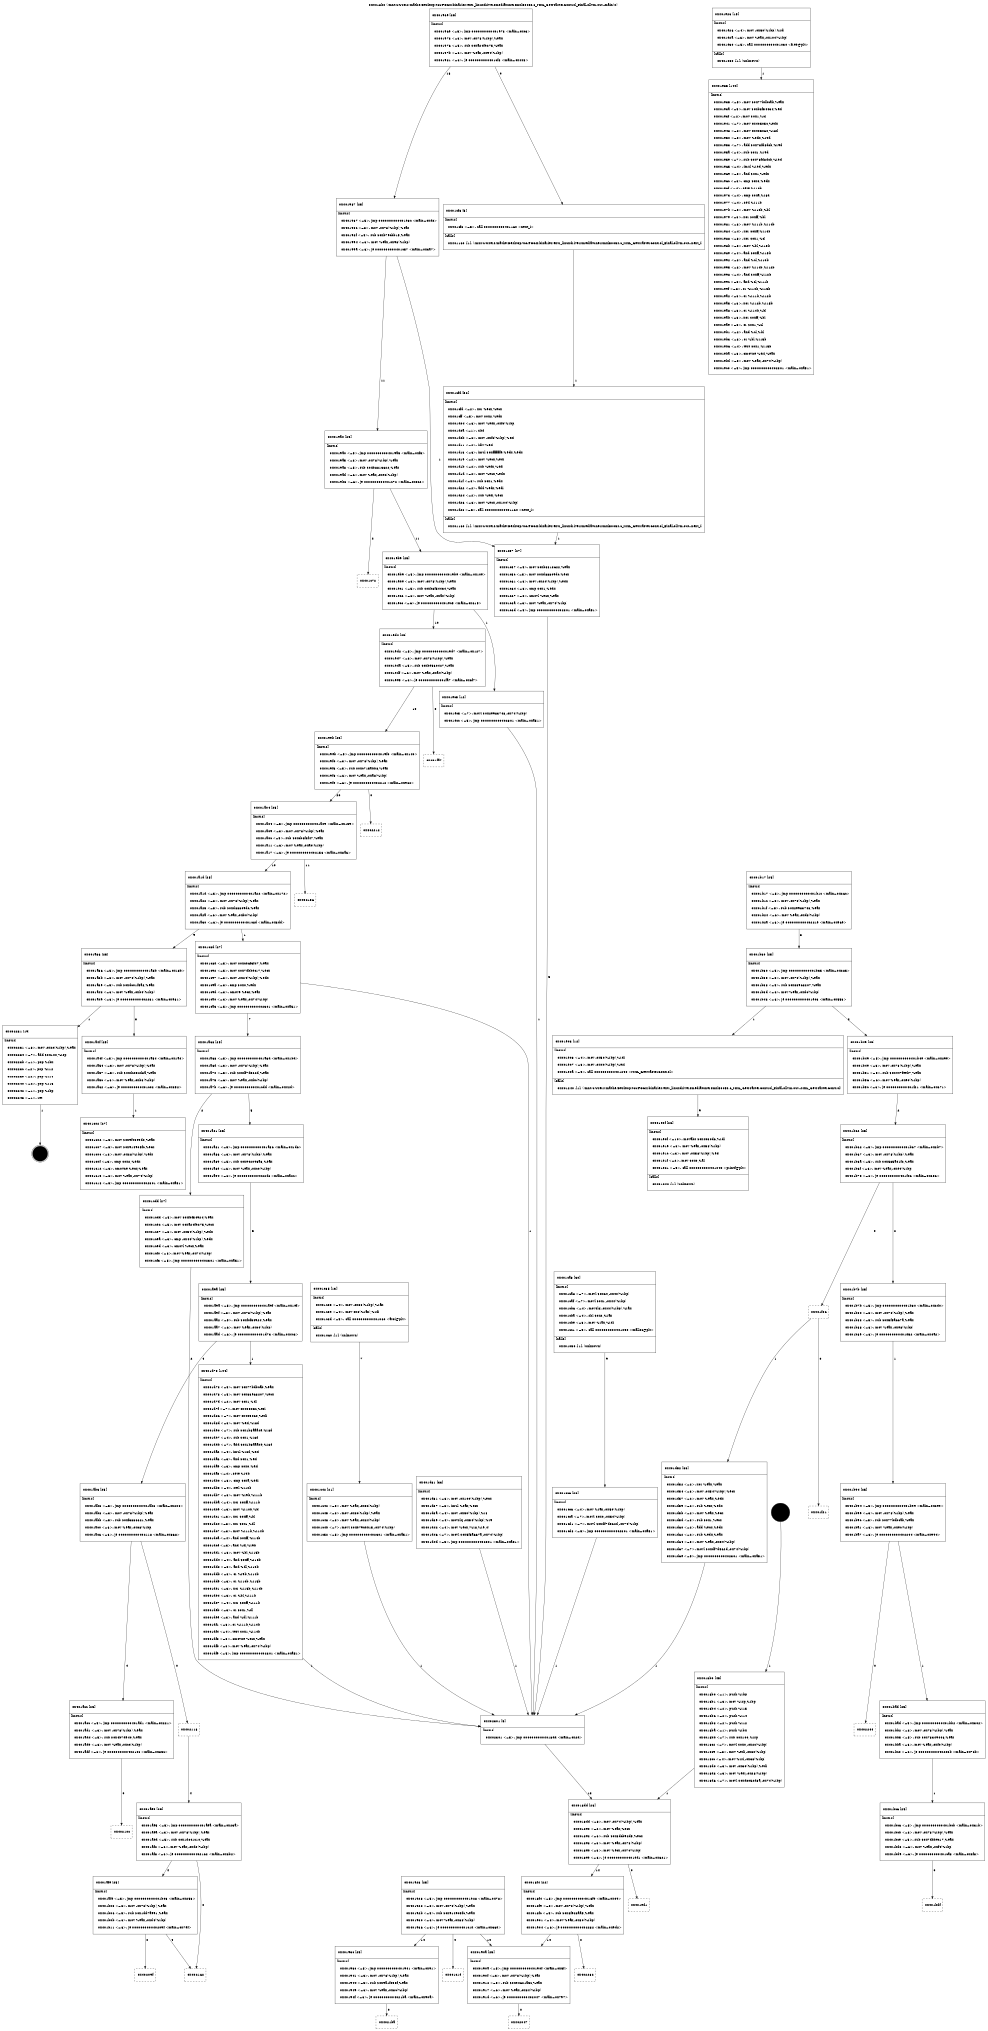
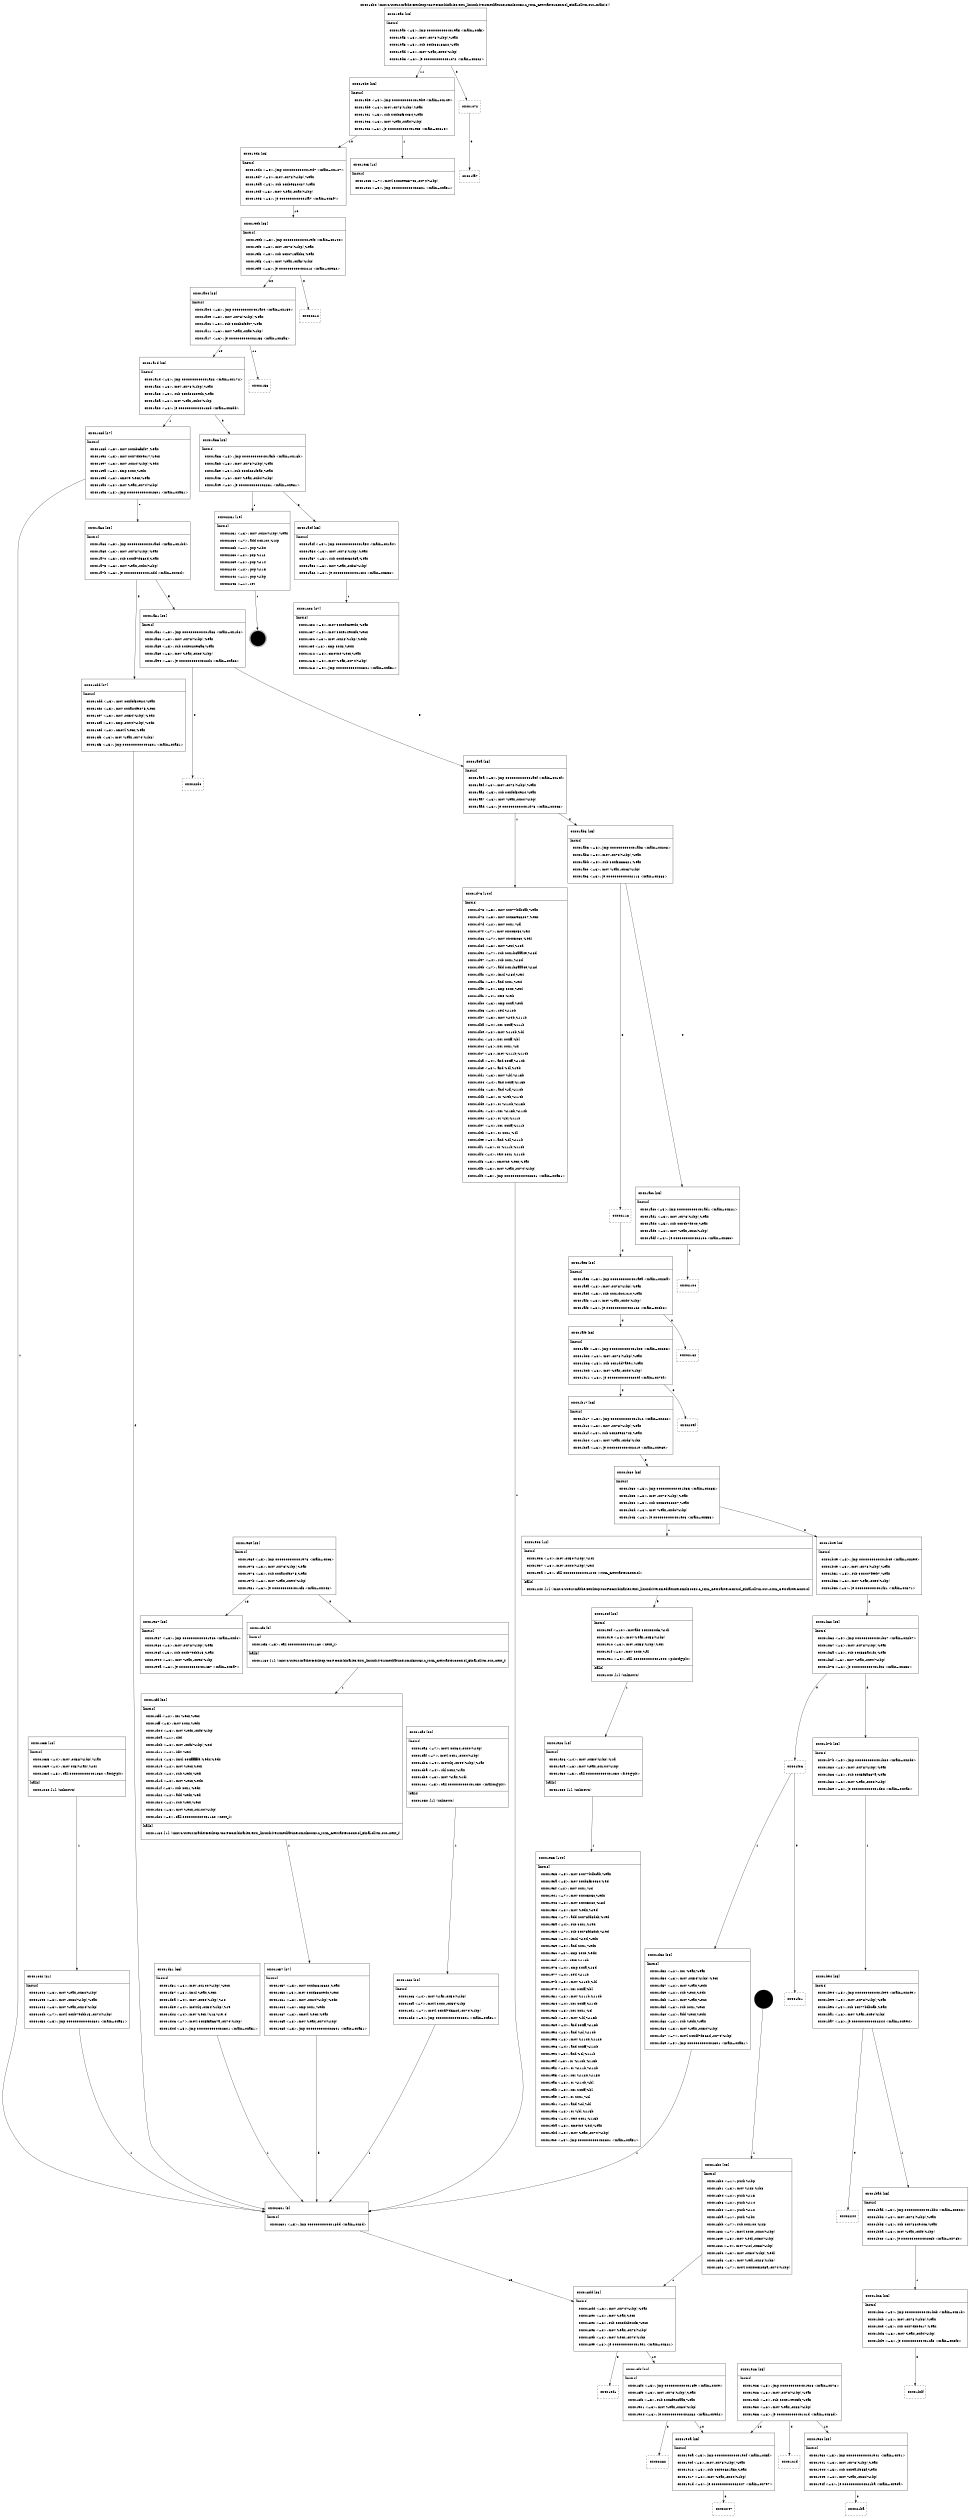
edge "0x401987 [25]" -> "0x4019a0 [25]": removed, label "11"
edge "0x401987 [25]" -> "0x401c57 [27]": removed, label "1"
edge "0x4019d2 [25]" -> "0x401fa7": now "0x401c72" -> "0x401fa7"
node "0x4022dc": added
edge "0x401ec5 [12]" -> "0x402301 [5]": removed, label "1"
edge "0x401c35 [13]" -> "0x401c42 [21]": label " 7" -> " 1"
edge "0x401ca8 [30]" -> "0x401cc6 [23]": label " 9" -> " 1"
edge "0x401e0f [23]" -> "0x401e26 [15]": added, label "1"
edge "0x401afe [25]" -> "0x402162": now "0x401afe [25]" -> "0x401b17 [25]"
